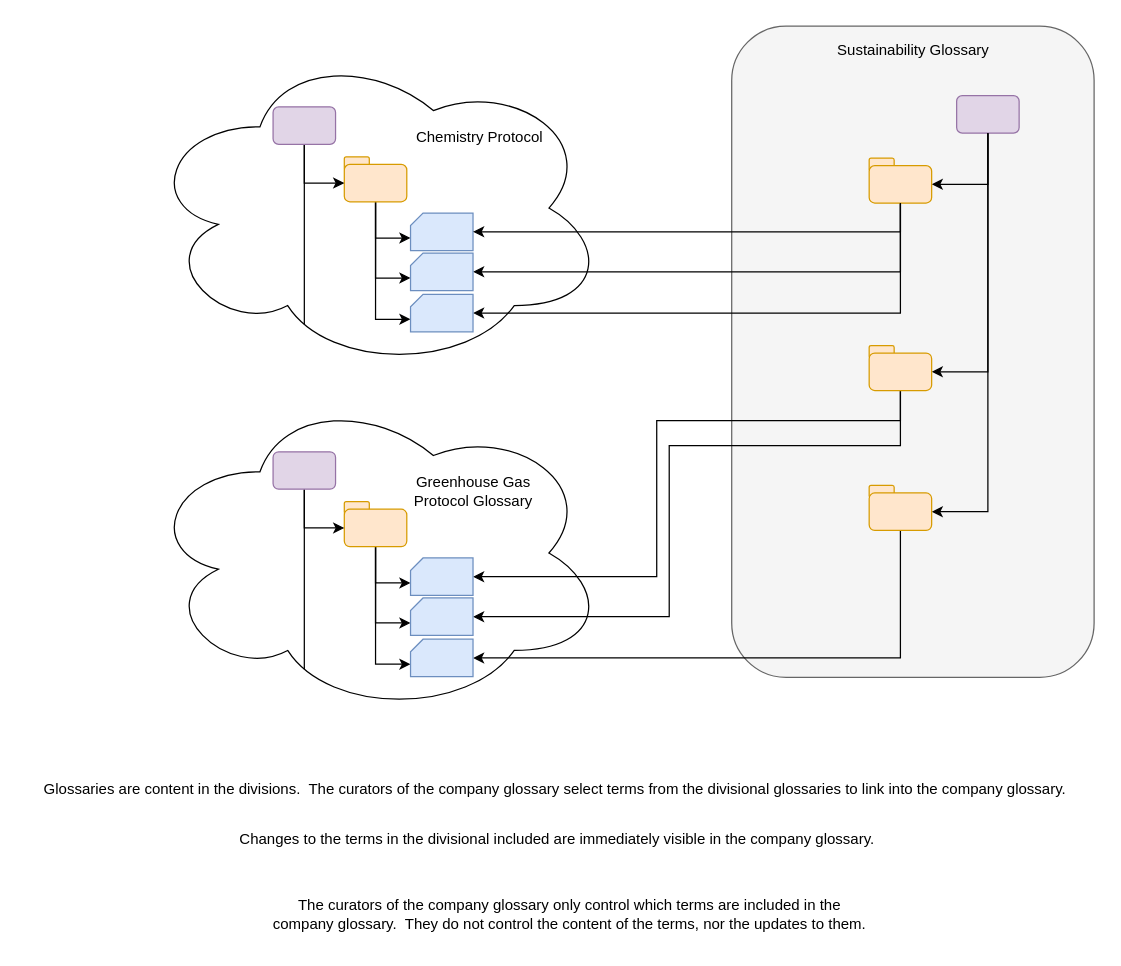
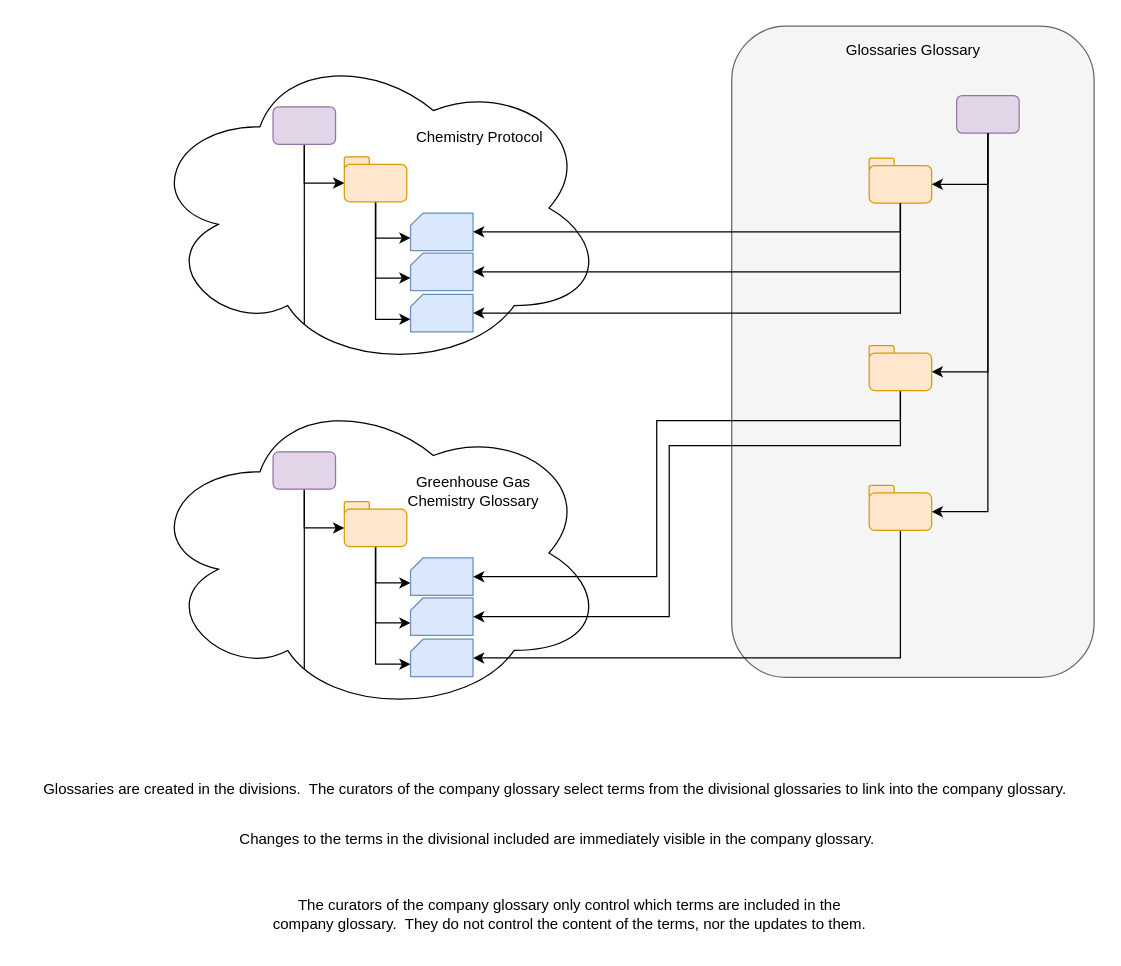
node "Sustainability Glossary": label "Sustainability Glossary" -> "Glossaries Glossary"
node "Greenhouse Gas Protocol Glossary": label "Greenhouse Gas Protocol Glossary" -> "Greenhouse Gas Chemistry Glossary"
node "Glossaries are content in the divisions. The curators of the company glossary select terms from the divisional glossaries to link into the company glossary.": label "Glossaries are content in the divisions. The curators of the company glossary select terms from the divisional glossaries to link into the company glossary." -> "Glossaries are created in the divisions. The curators of the company glossary select terms from the divisional glossaries to link into the company glossary."
